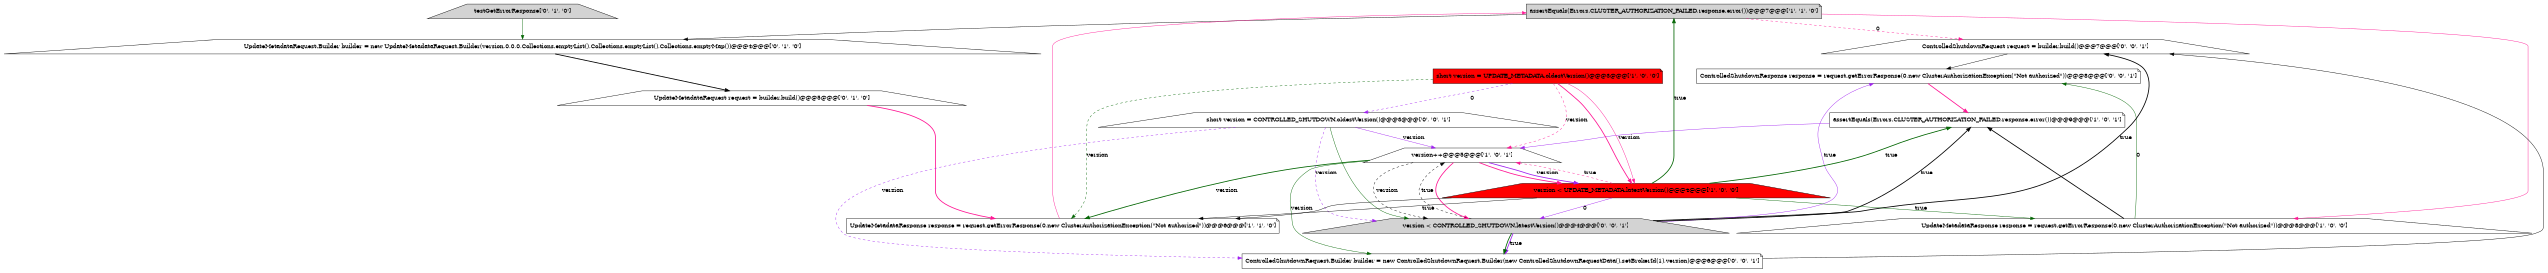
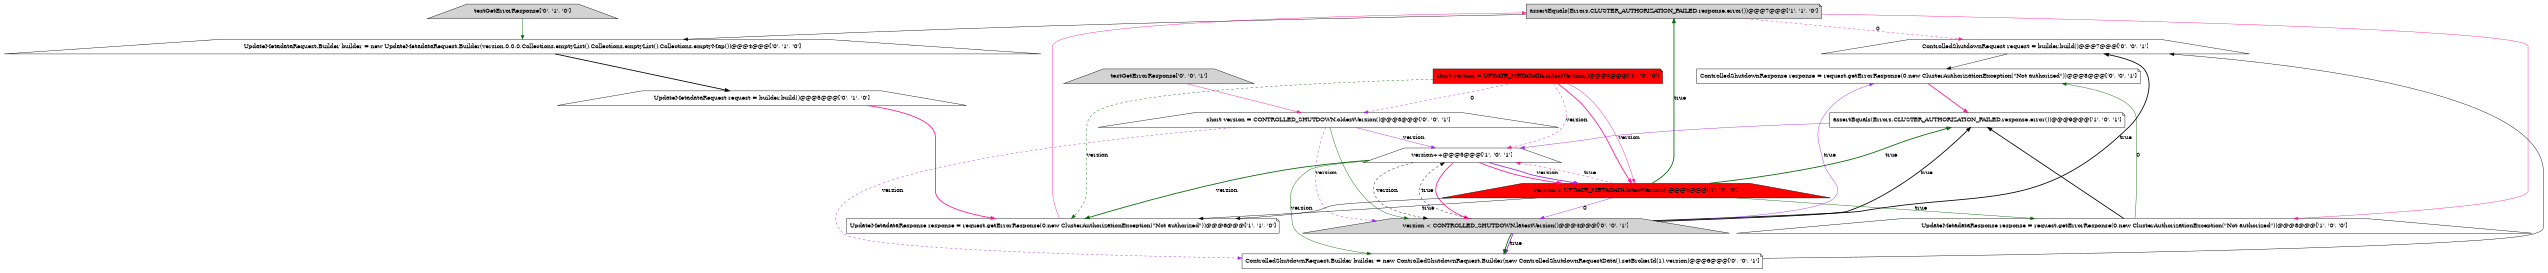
node "testGetErrorResponse['0', '0', '1']": added
